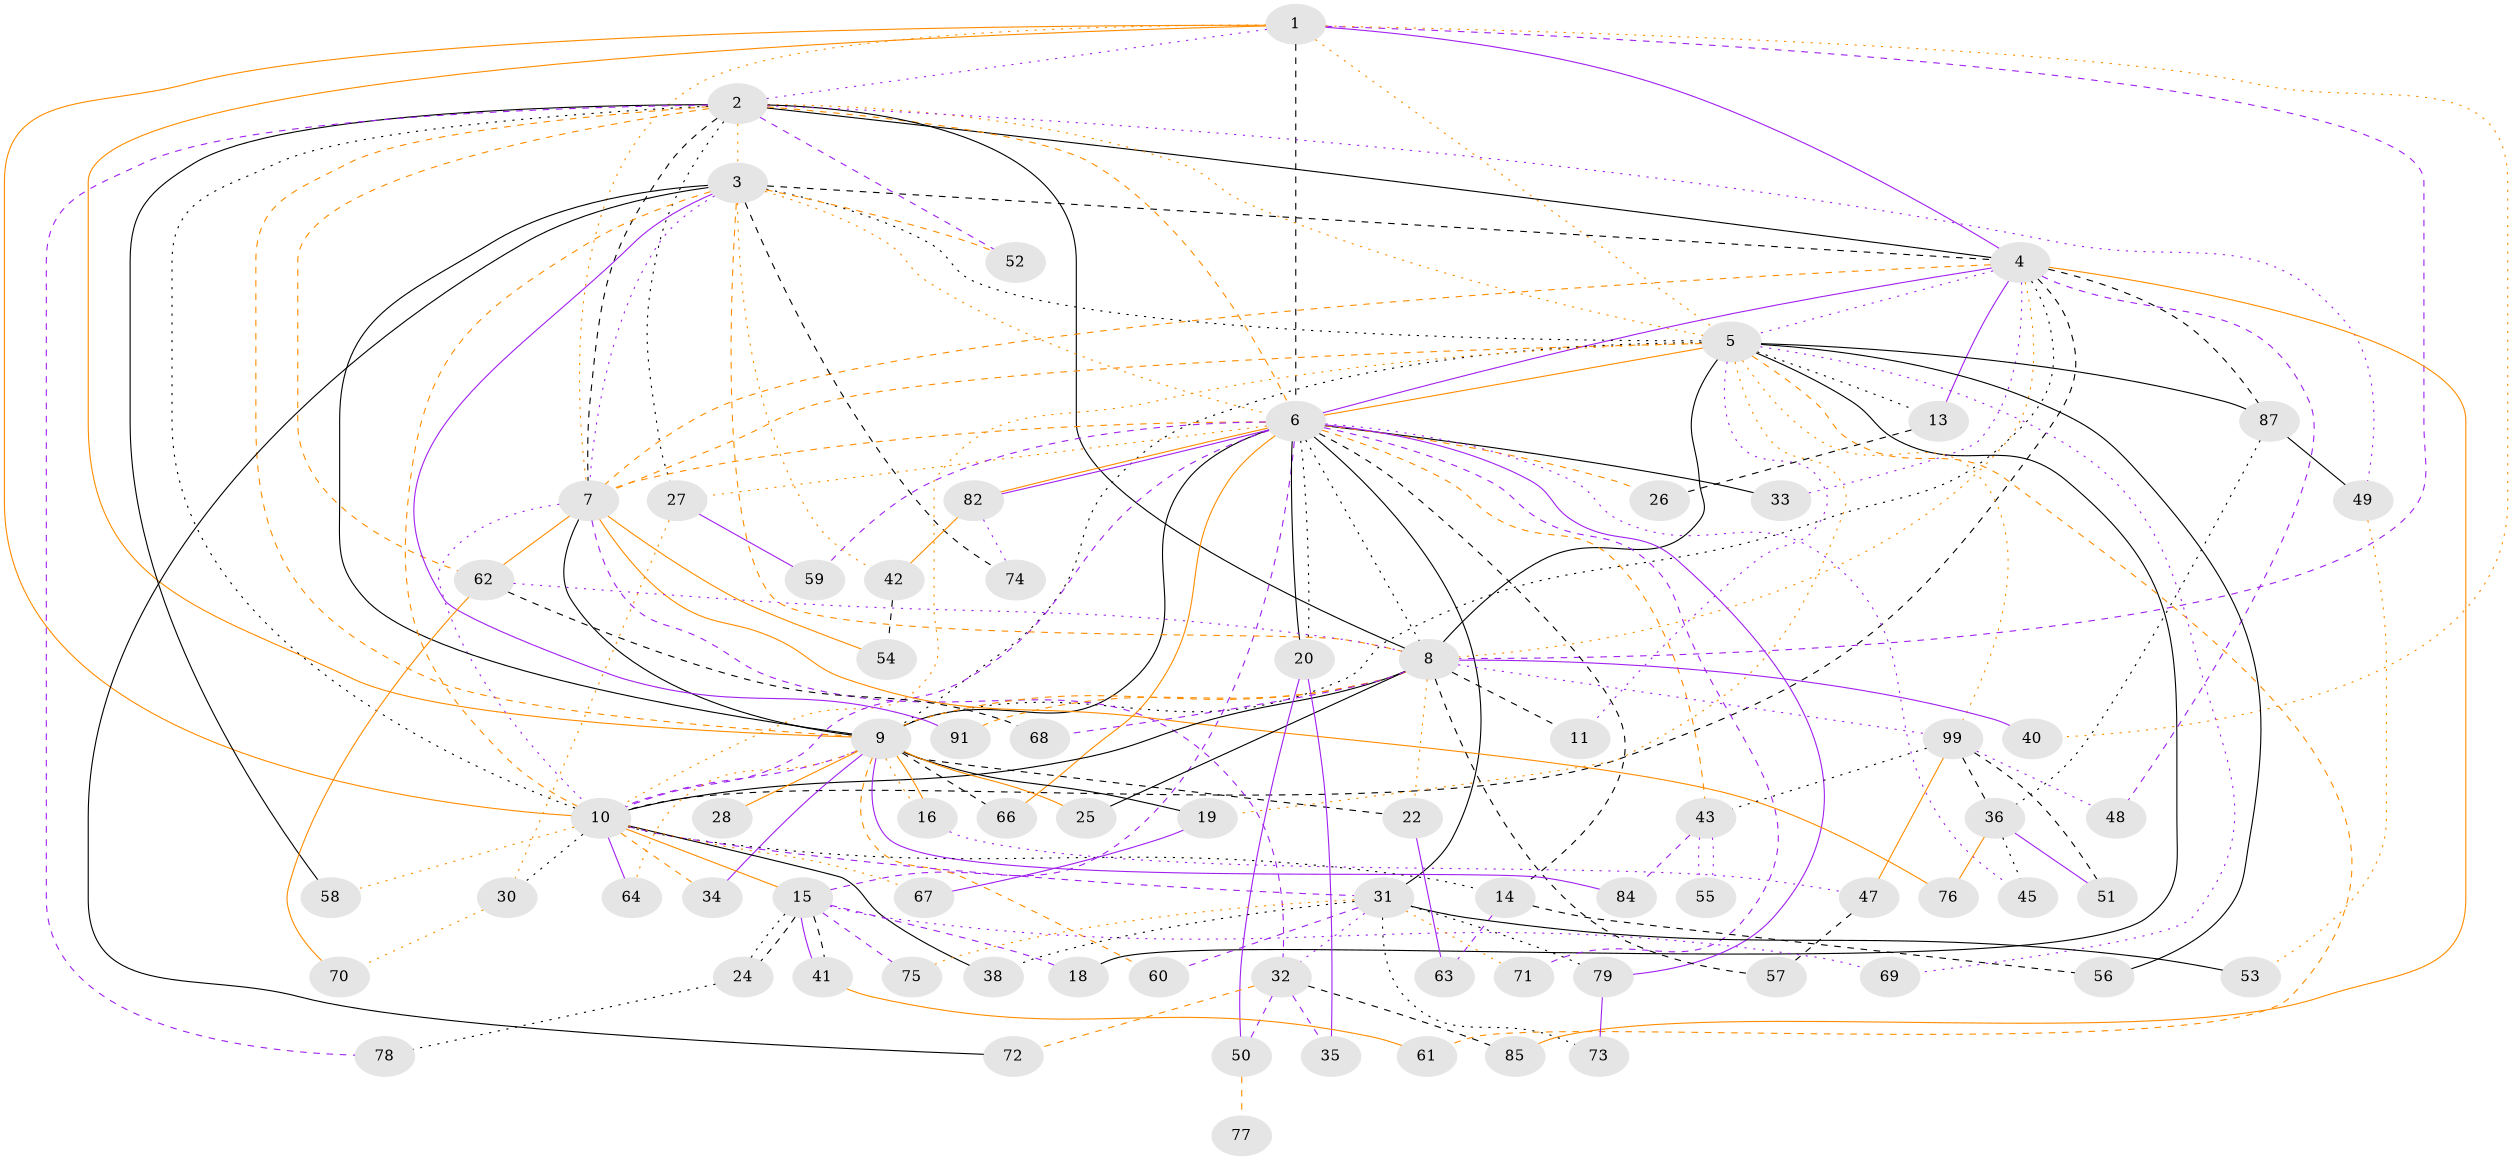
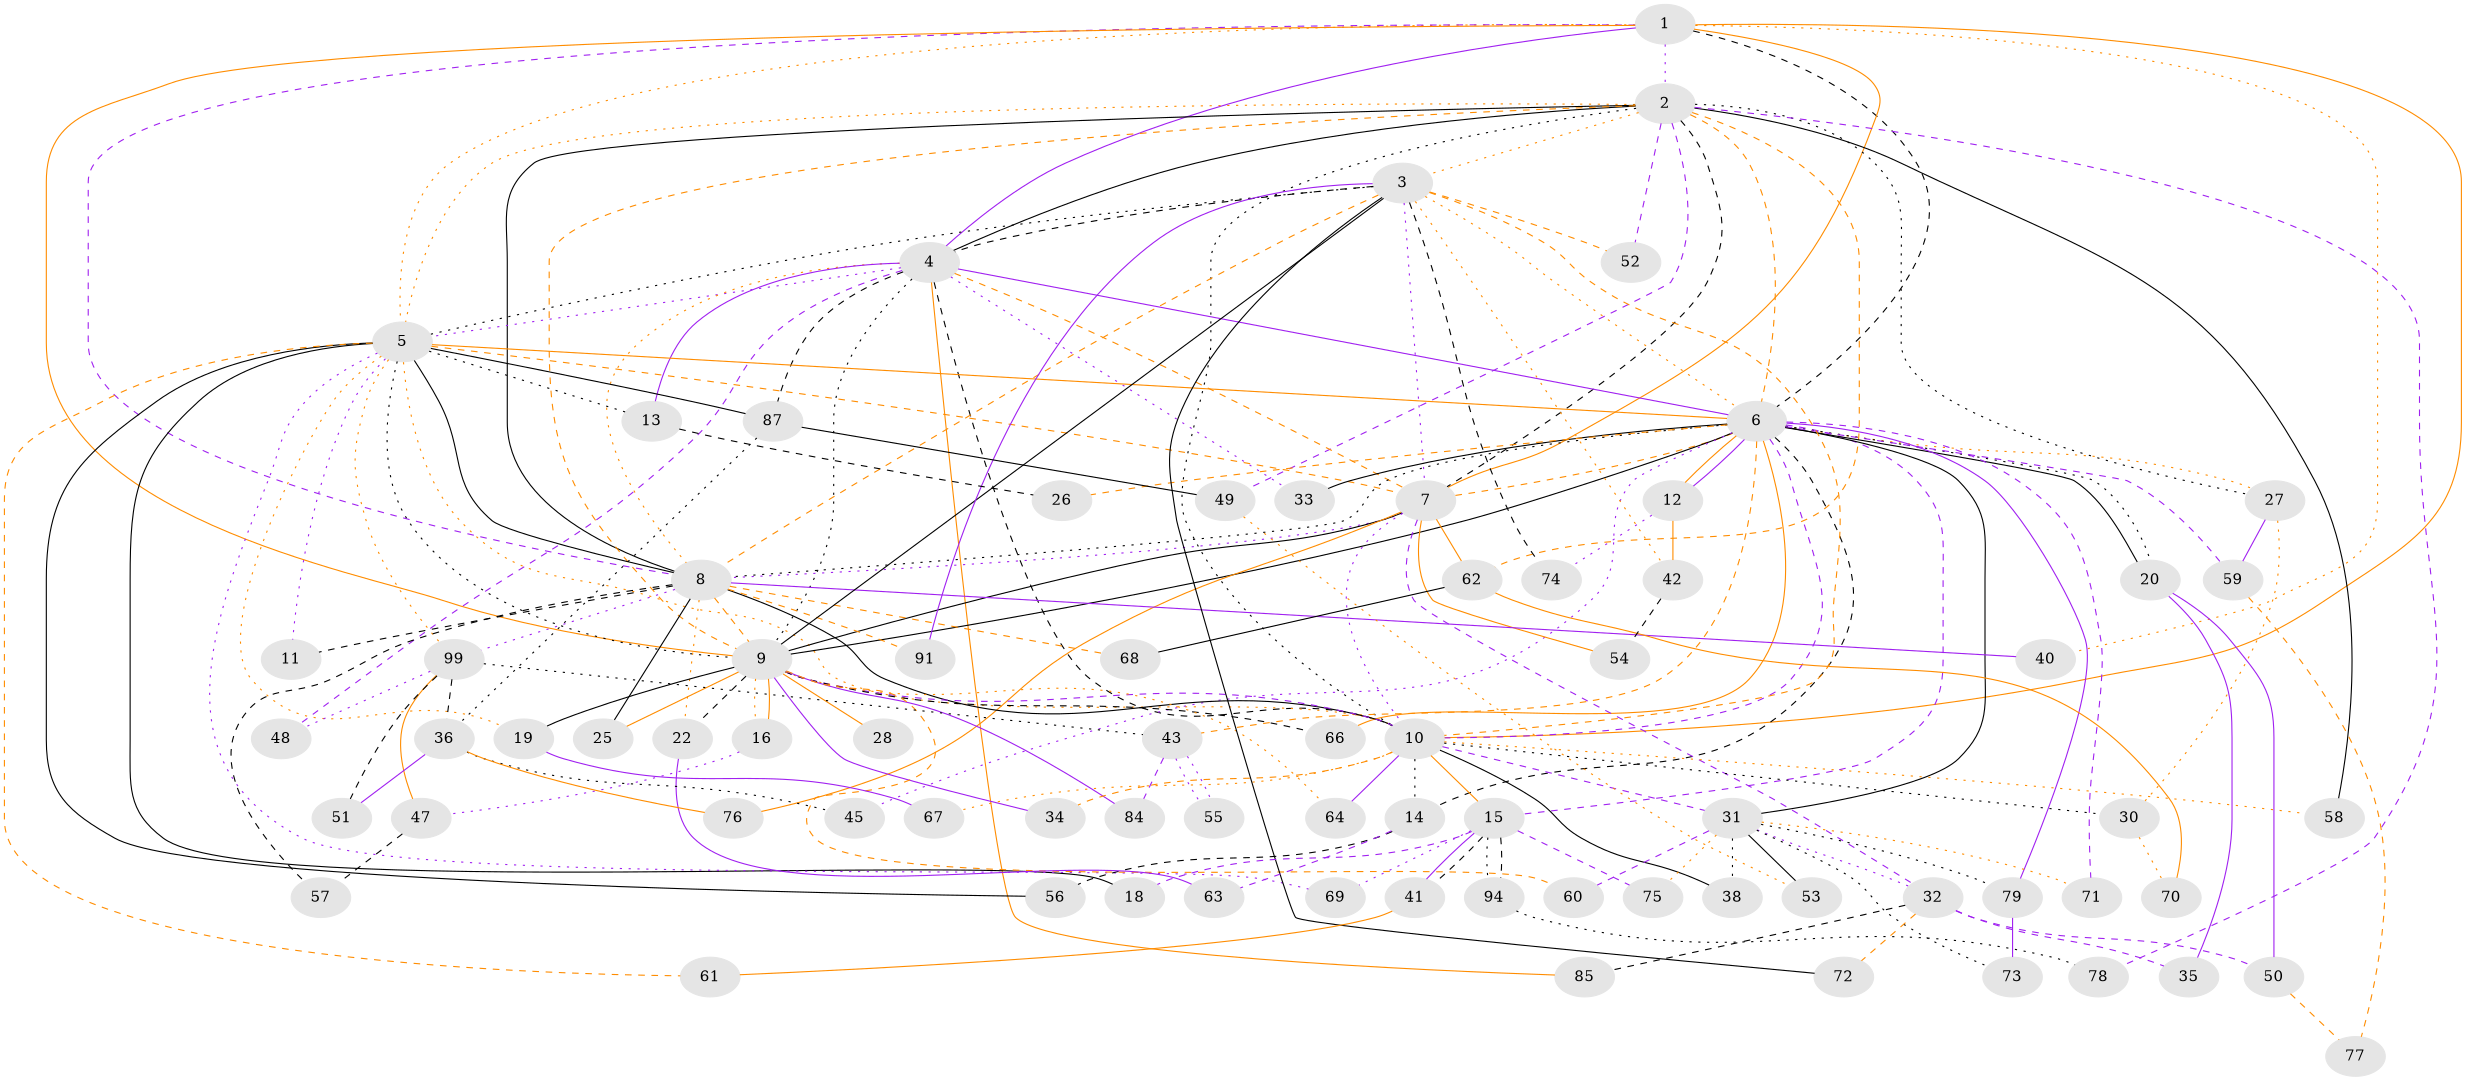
edge "1" -- "7": style dotted -> solid
edge "2" -- "49": style dotted -> dashed
node "82": label "82" -> "12"
edge "62" -- "8": now "7" -- "8"
edge "62" -- "68": style dashed -> solid
edge "8" -- "68": color purple -> darkorange
edge "59" -- "77": added
node "24": label "24" -> "94"
